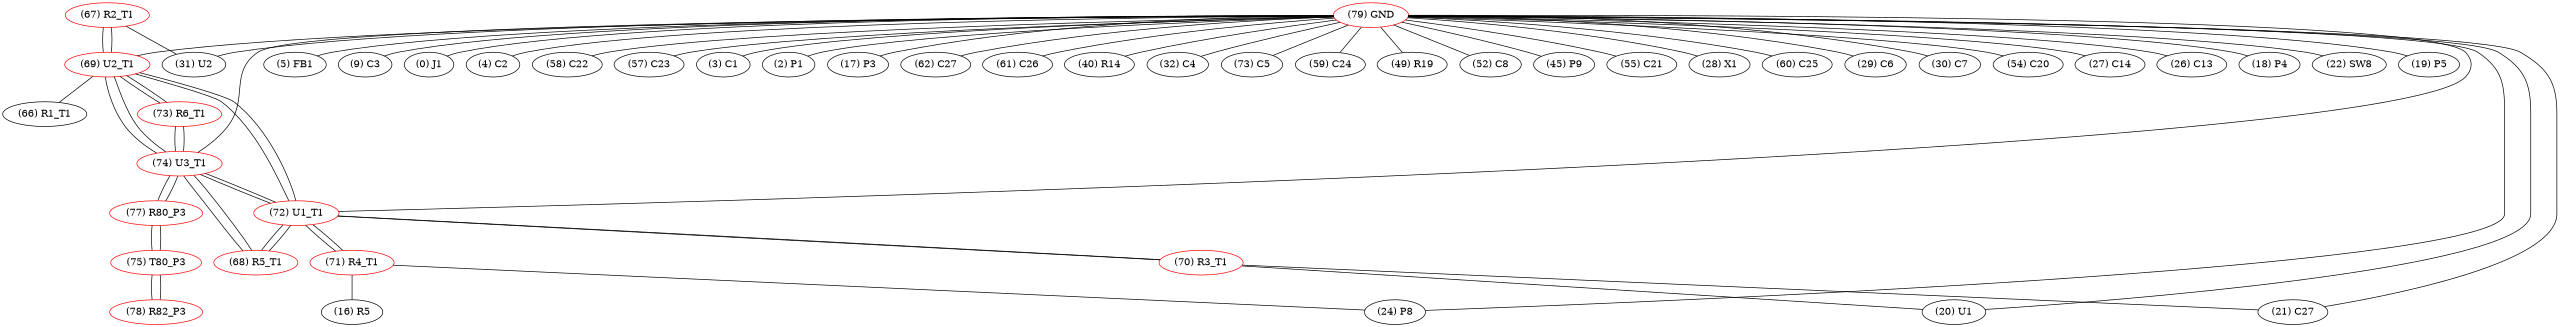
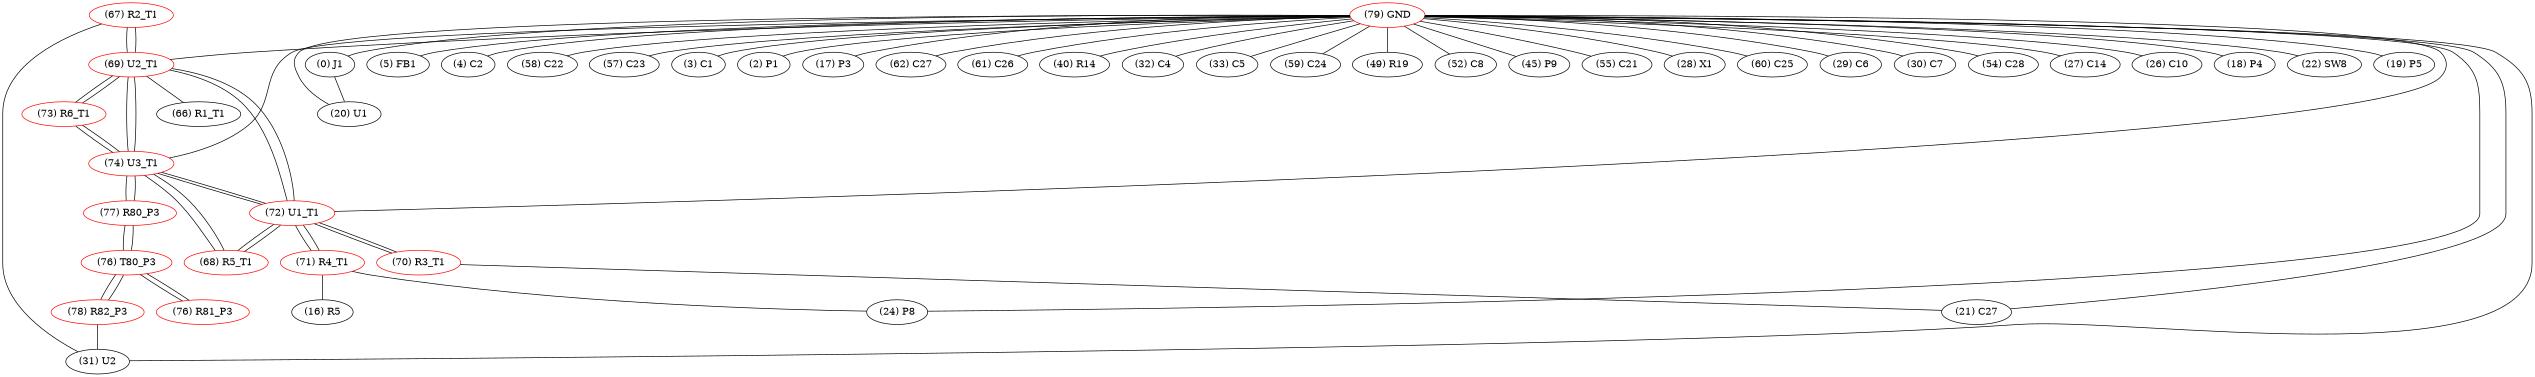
node "(9) C3": removed
node "(73) C5": label "(73) C5" -> "(33) C5"
node "(54) C20": label "(54) C20" -> "(54) C28"
node "(26) C13": label "(26) C13" -> "(26) C10"
node "(75) T80_P3": label "(75) T80_P3" -> "(76) T80_P3"
edge "(70) R3_T1" -- "(20) U1": now "(0) J1" -- "(20) U1"
node "(76) R81_P3": added
edge "(78) R82_P3" -- "(31) U2": added
